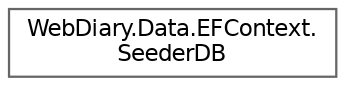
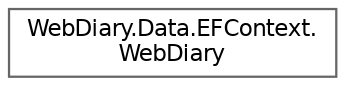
node "WebDiary.Data.EFContext. SeederDB": label "WebDiary.Data.EFContext. SeederDB" -> "WebDiary.Data.EFContext. WebDiary"
